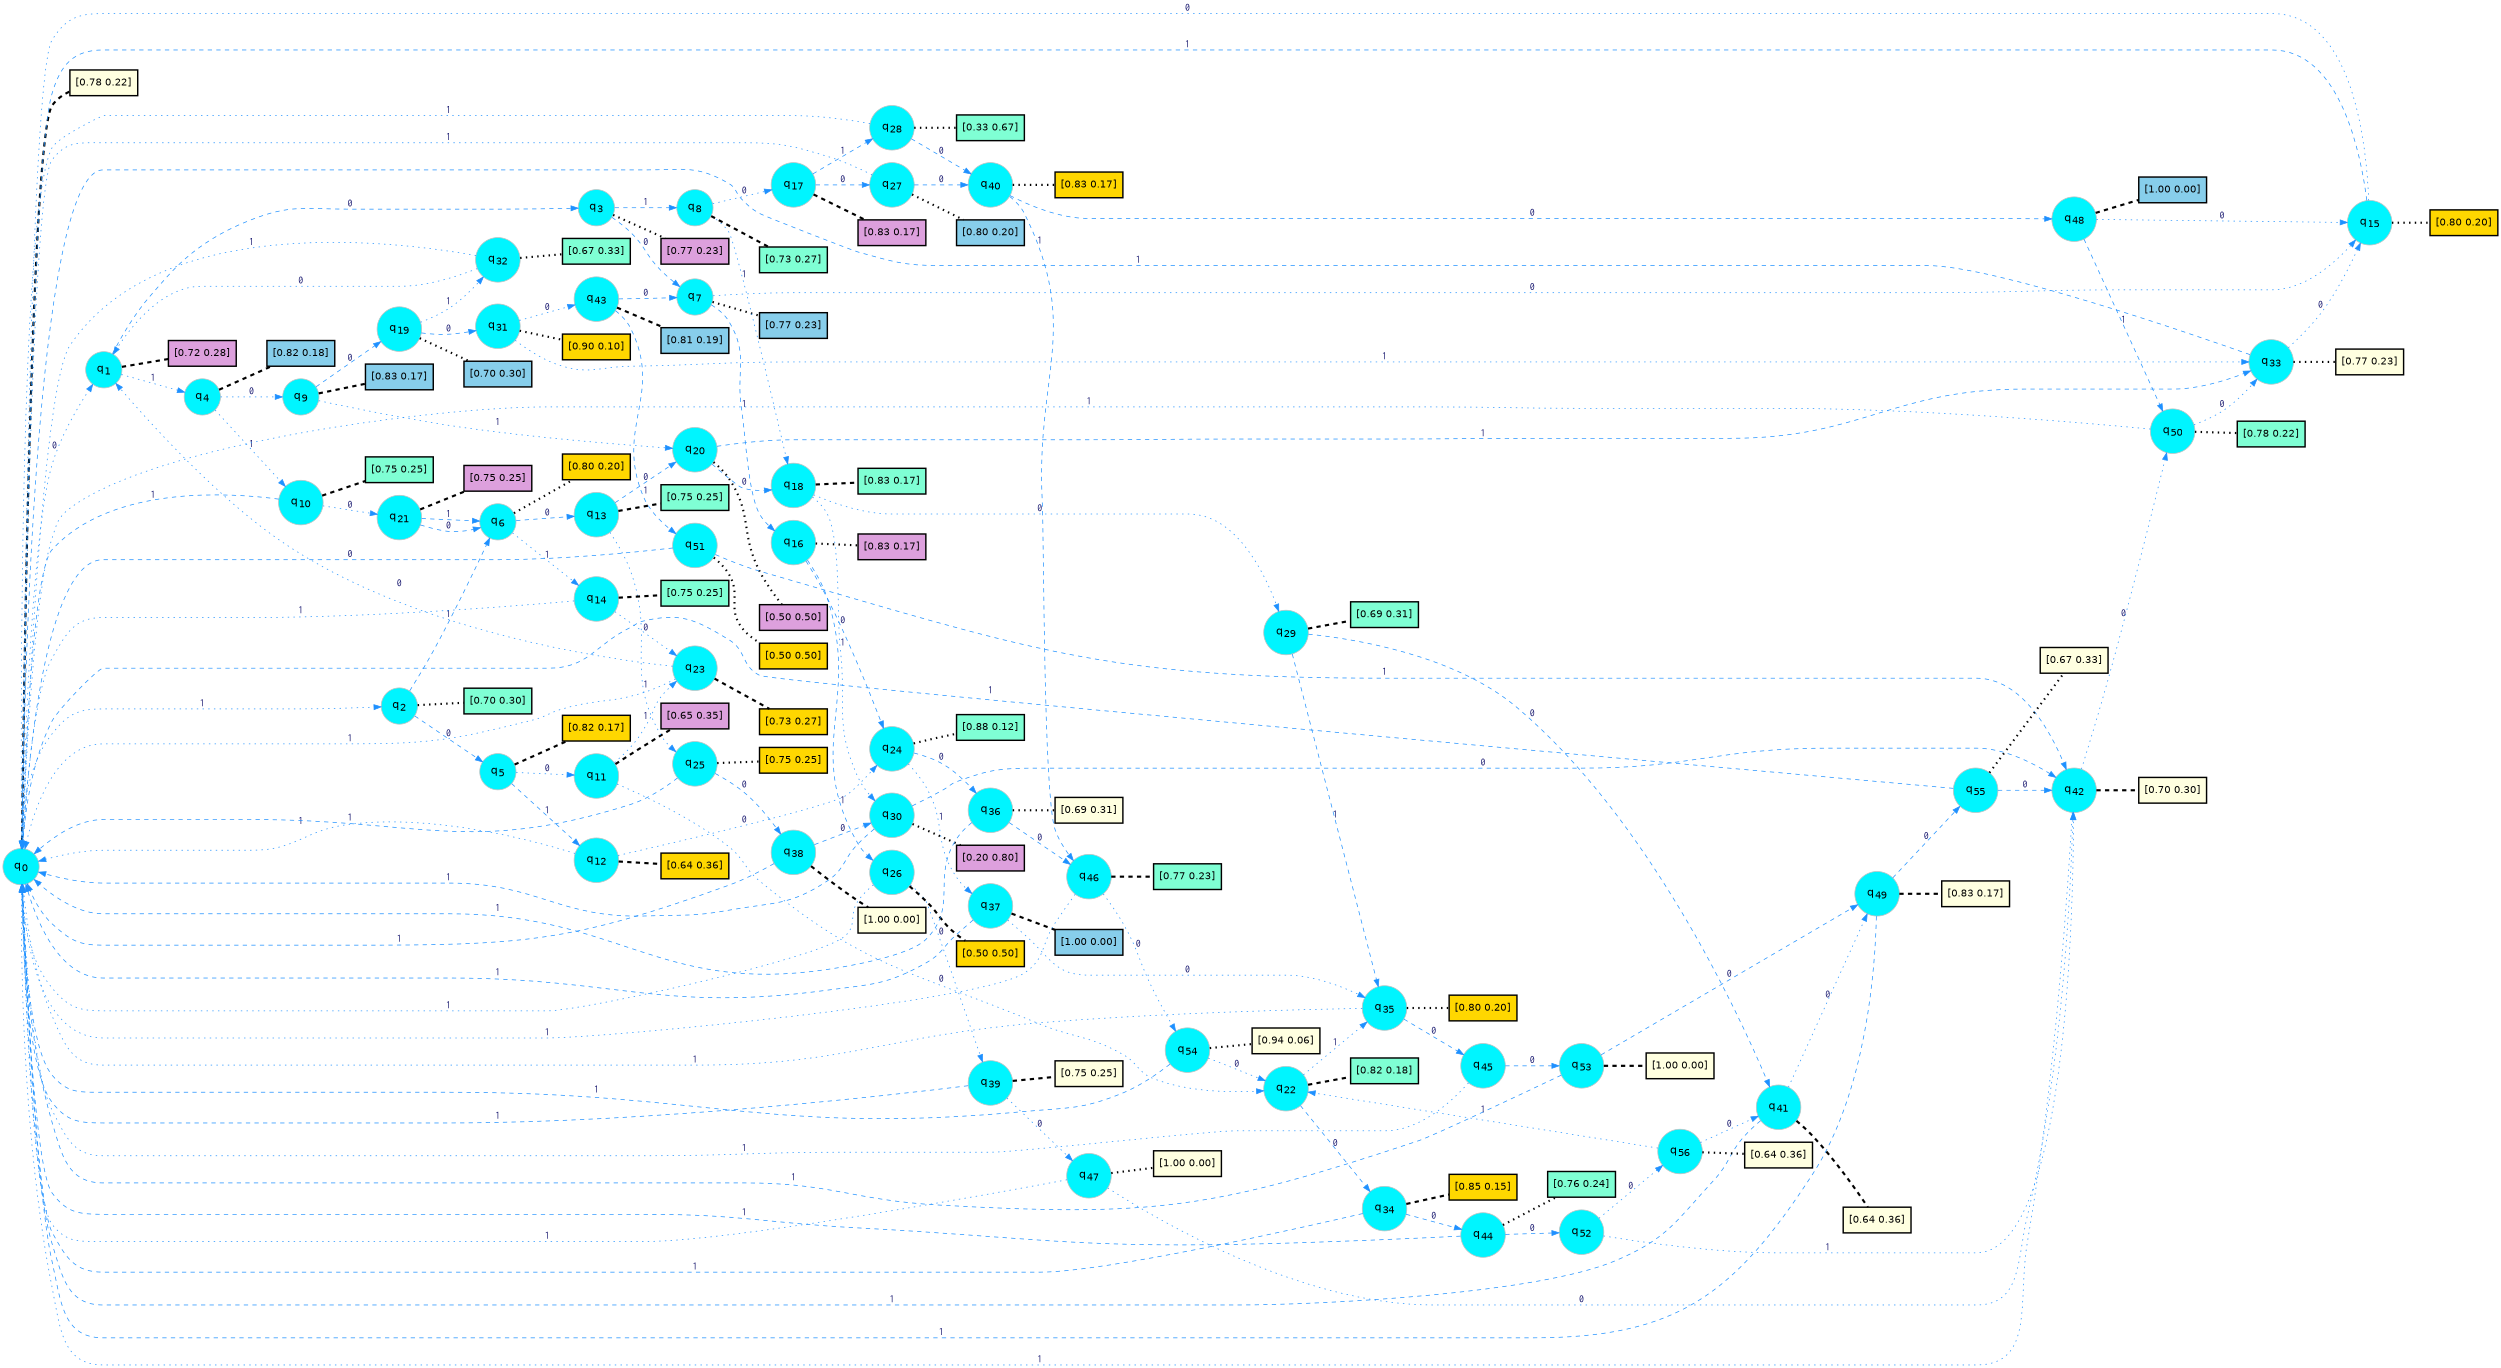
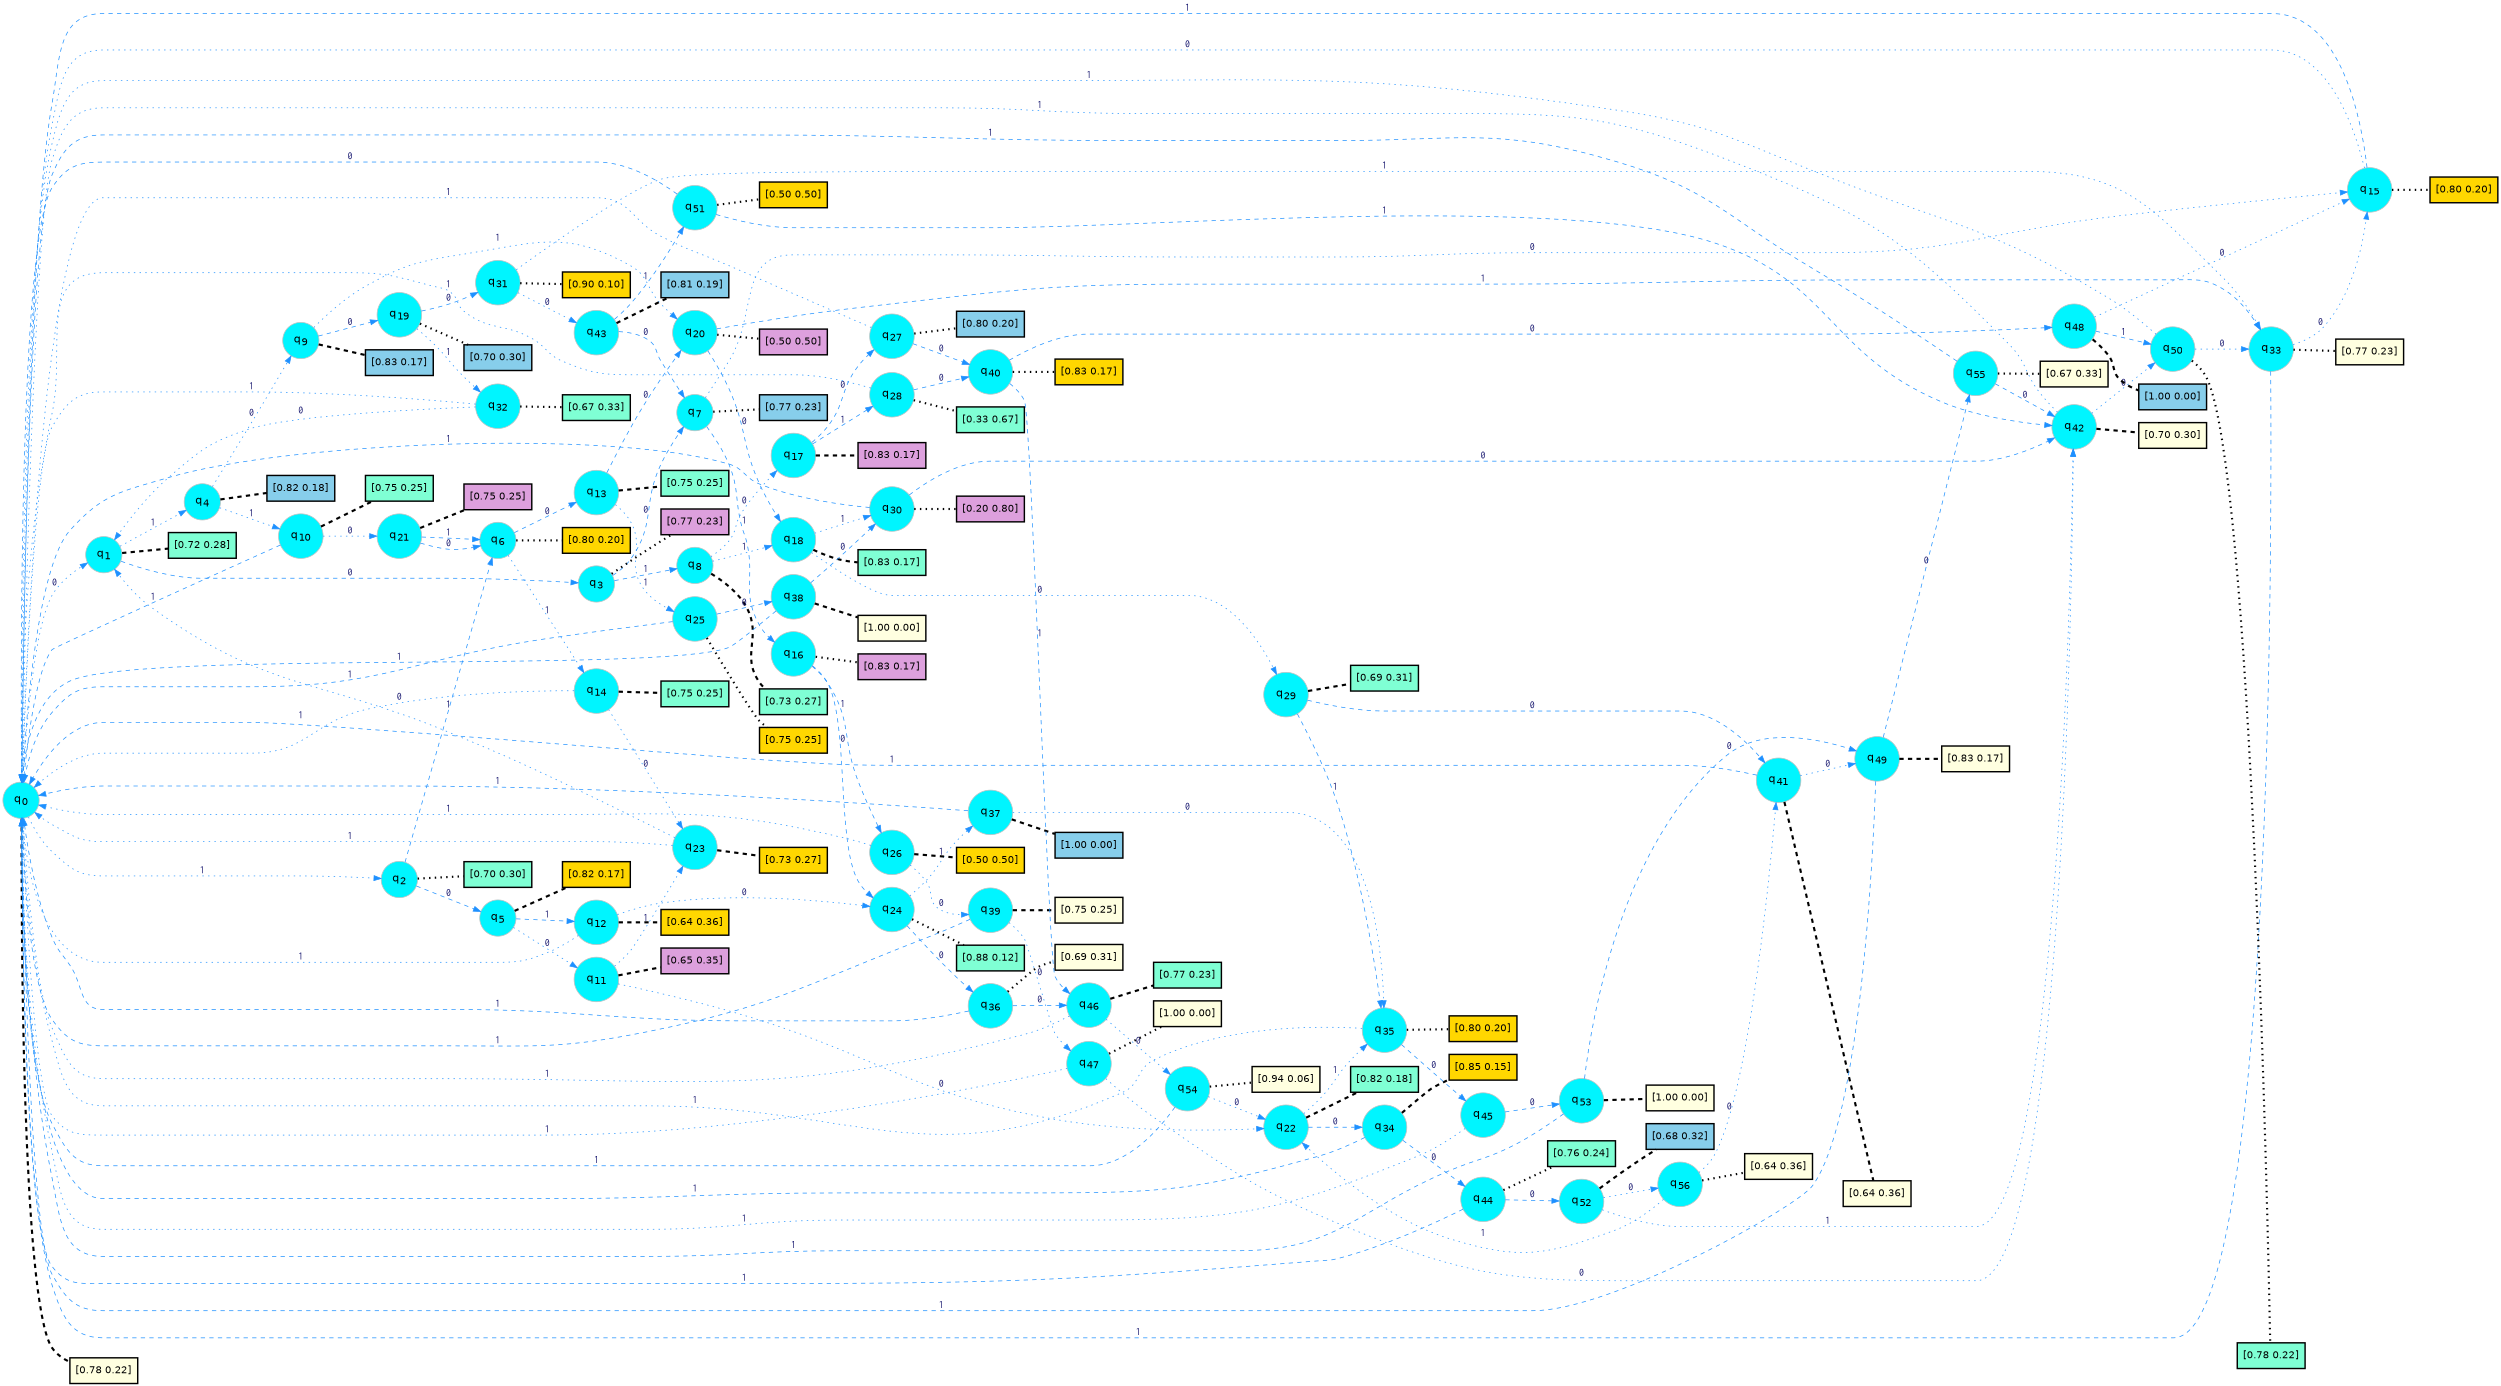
node "[0.72 0.28]": fillcolor plum -> aquamarine
node "[0.68 0.32]": added
